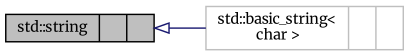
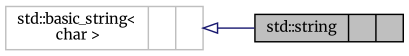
edge "std::basic_string<" -> "std::string": reversed
